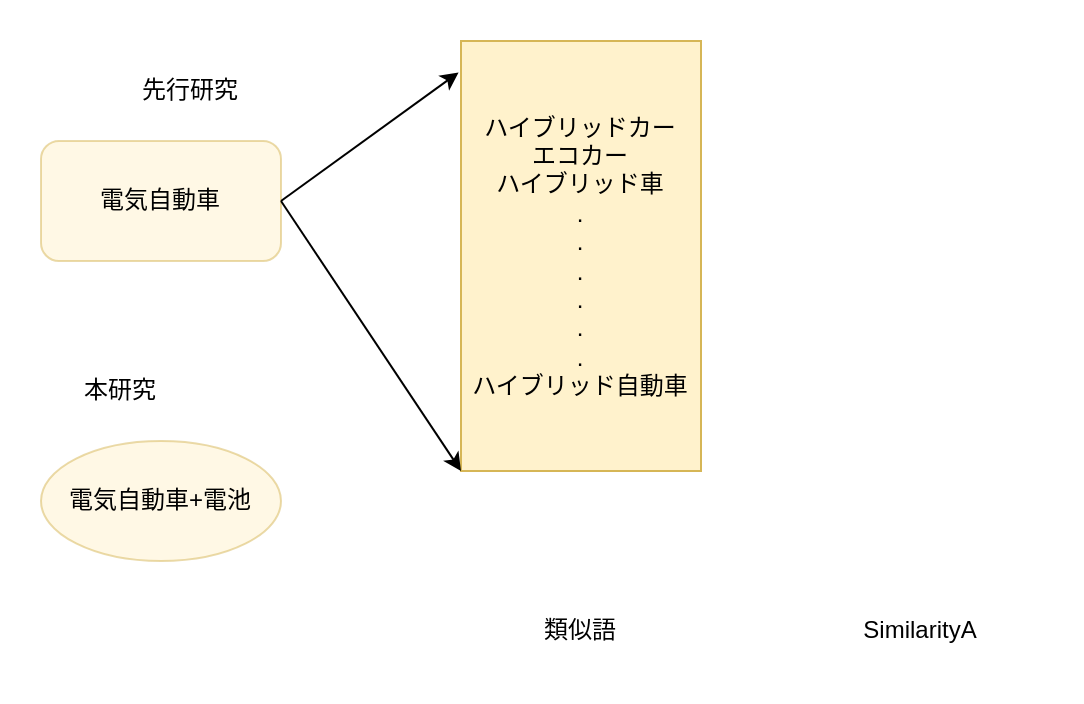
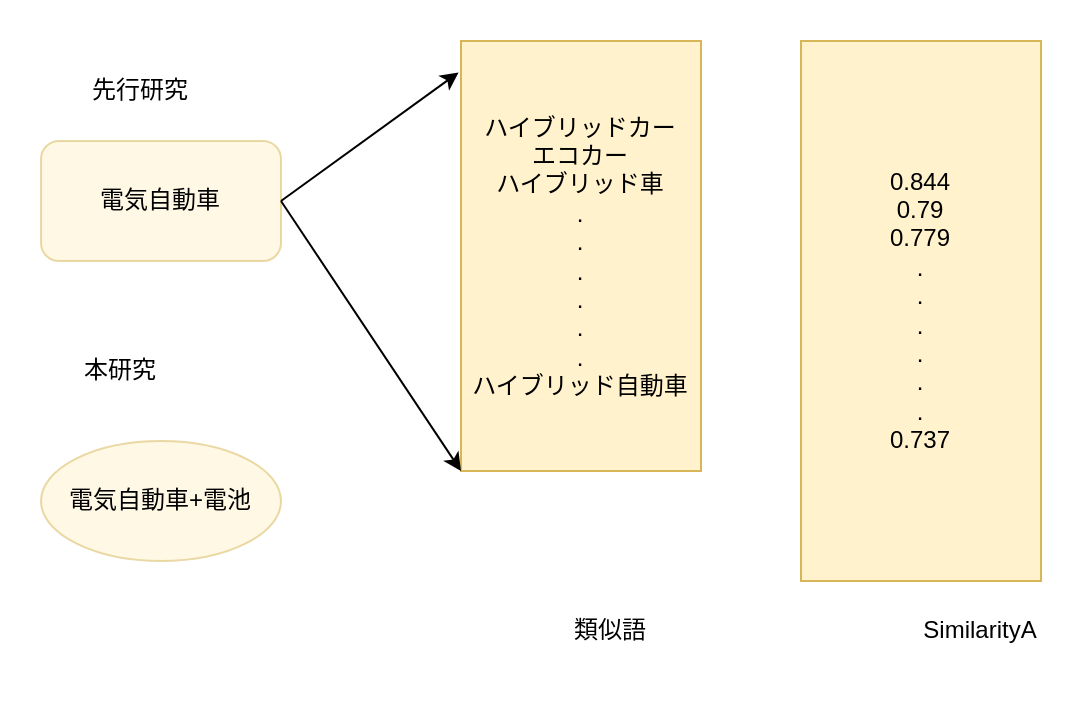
node "先行研究": moved (191, 91) -> (141, 91)
node "0.844 0.79 0.779 . . . . . . 0.737": added
node "本研究": moved (121, 391) -> (121, 371)
node "類似語": moved (581, 631) -> (611, 631)
node "SimilarityA": moved (921, 631) -> (981, 631)
